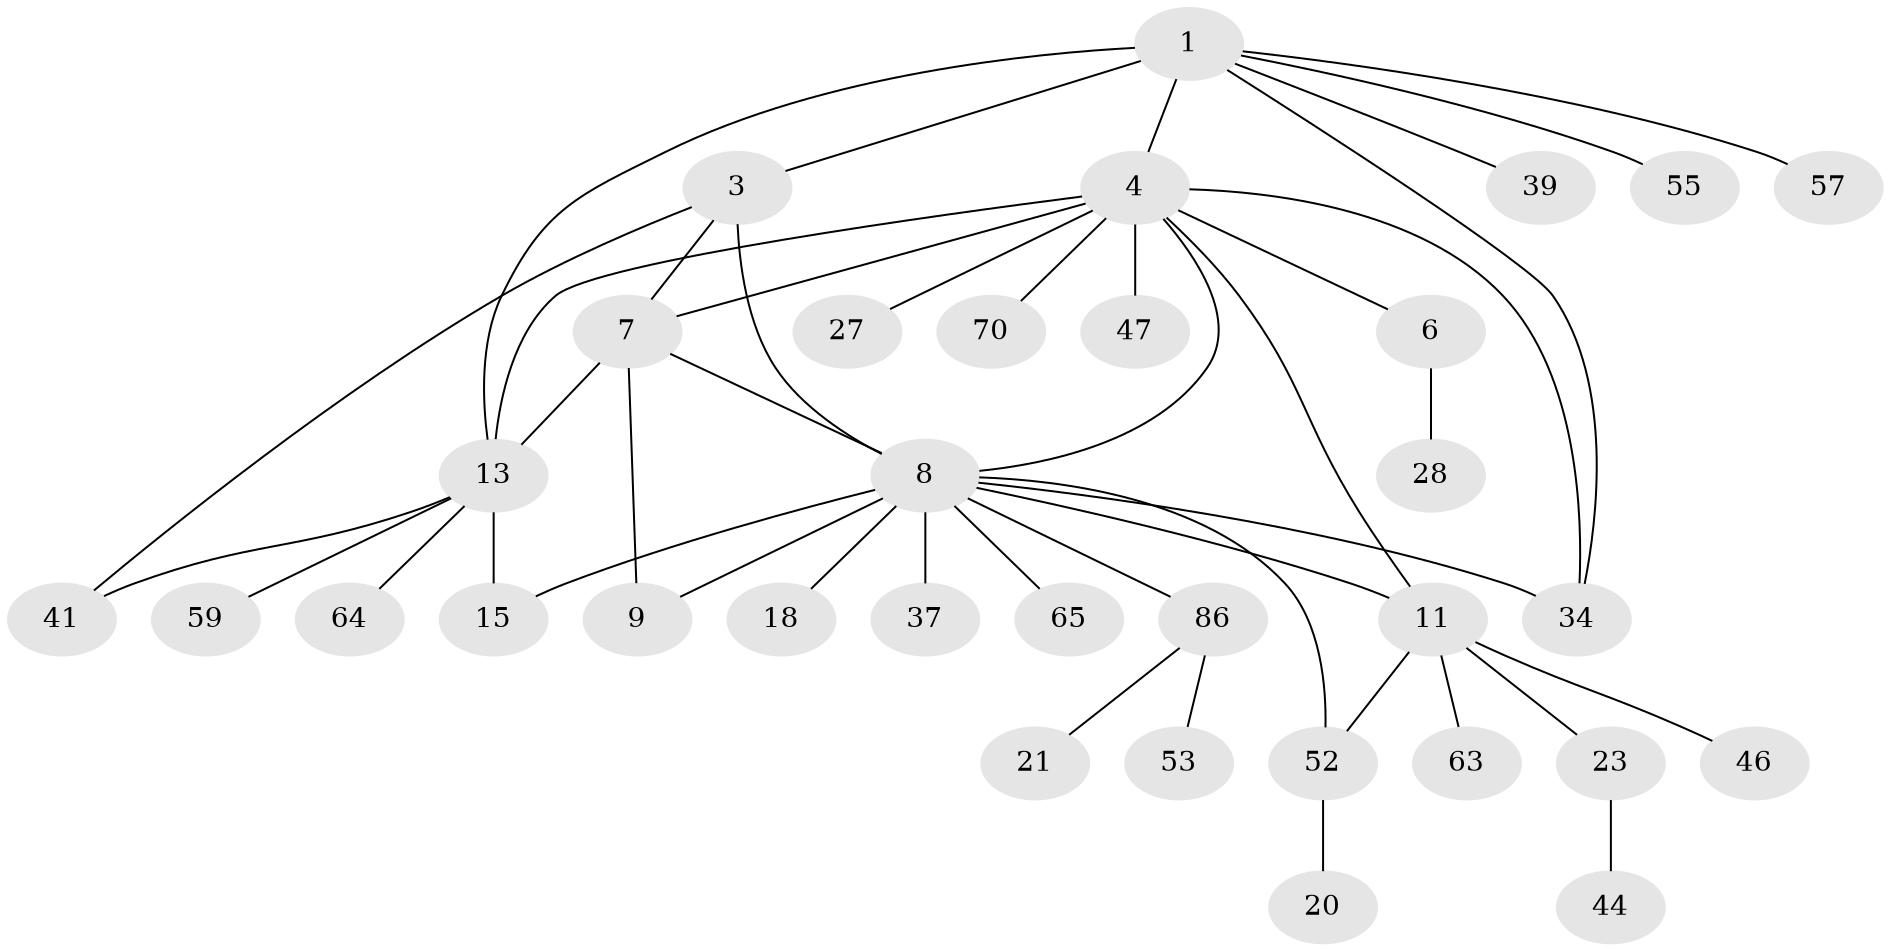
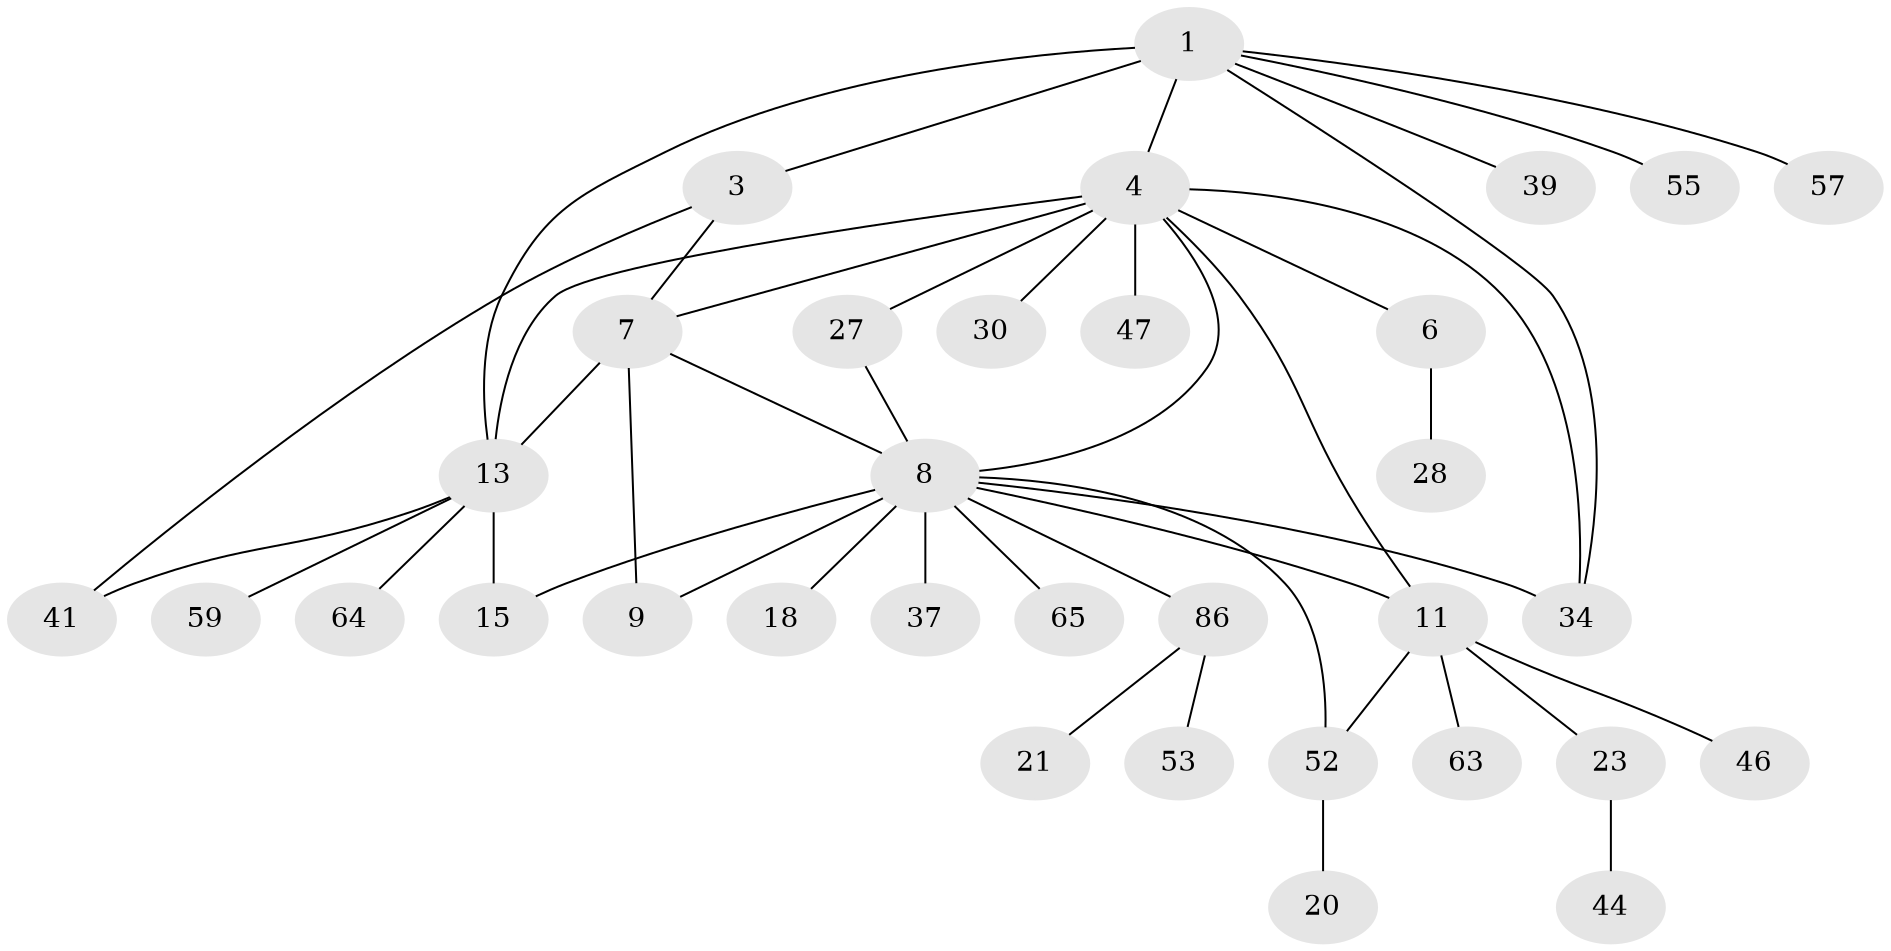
node "70": label "70" -> "30"
edge "3" -- "8": now "27" -- "8"
